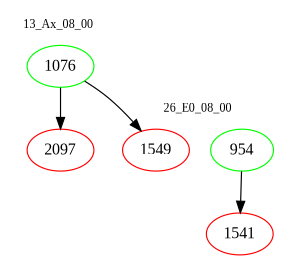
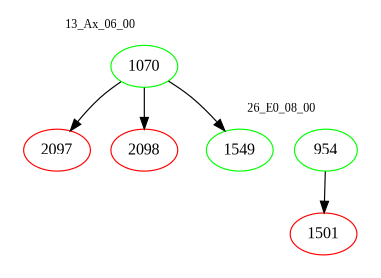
cluster "13_Ax_08_00": label "13_Ax_08_00" -> "13_Ax_06_00"
node "1076": label "1076" -> "1070"
node "2098": added
node "1549": color red -> green
node "1541": label "1541" -> "1501"
